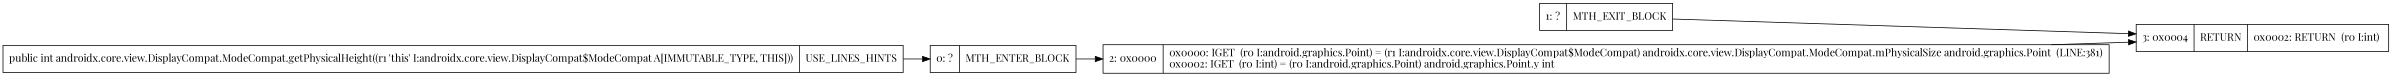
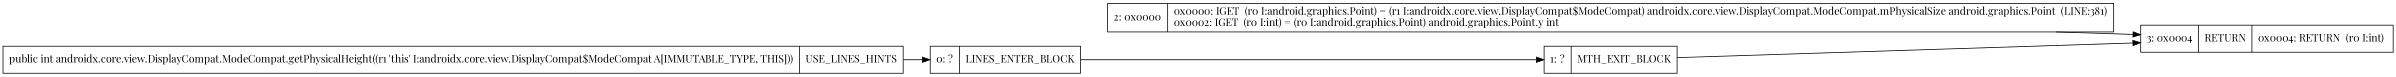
node "3: 0x0004": text "0x0002: RETURN  (r0 I:int)" -> "0x0004: RETURN  (r0 I:int)"
node "0: ?": text "MTH_ENTER_BLOCK" -> "LINES_ENTER_BLOCK"
edge "0: ?" -> "2: 0x0000": now "0: ?" -> "1: ?"
